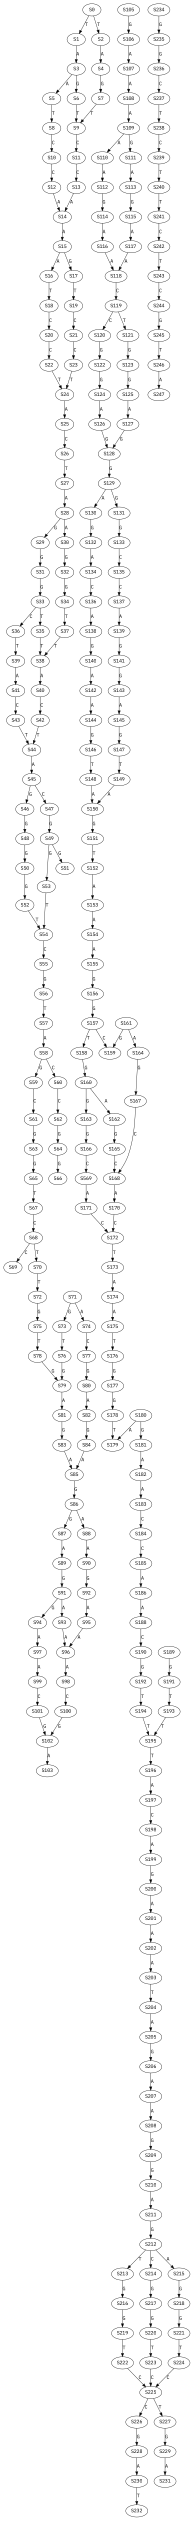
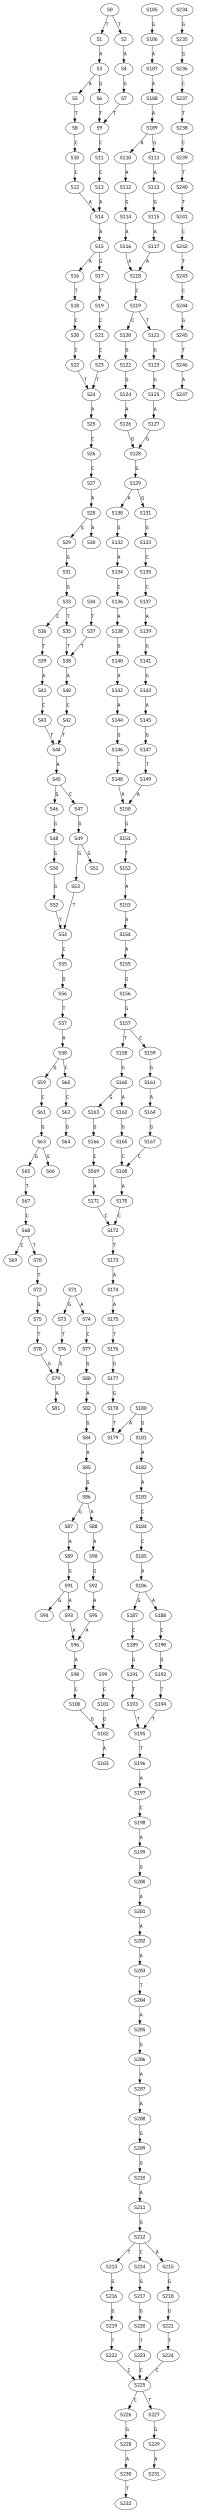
edge "S26" -> "S27": label "T" -> "C"
node "S32": removed
edge "S161" -> "S159": reversed
edge "S64" -> "S66": now "S63" -> "S66"
node "S83": removed
node "S187": added
node "S97": removed
